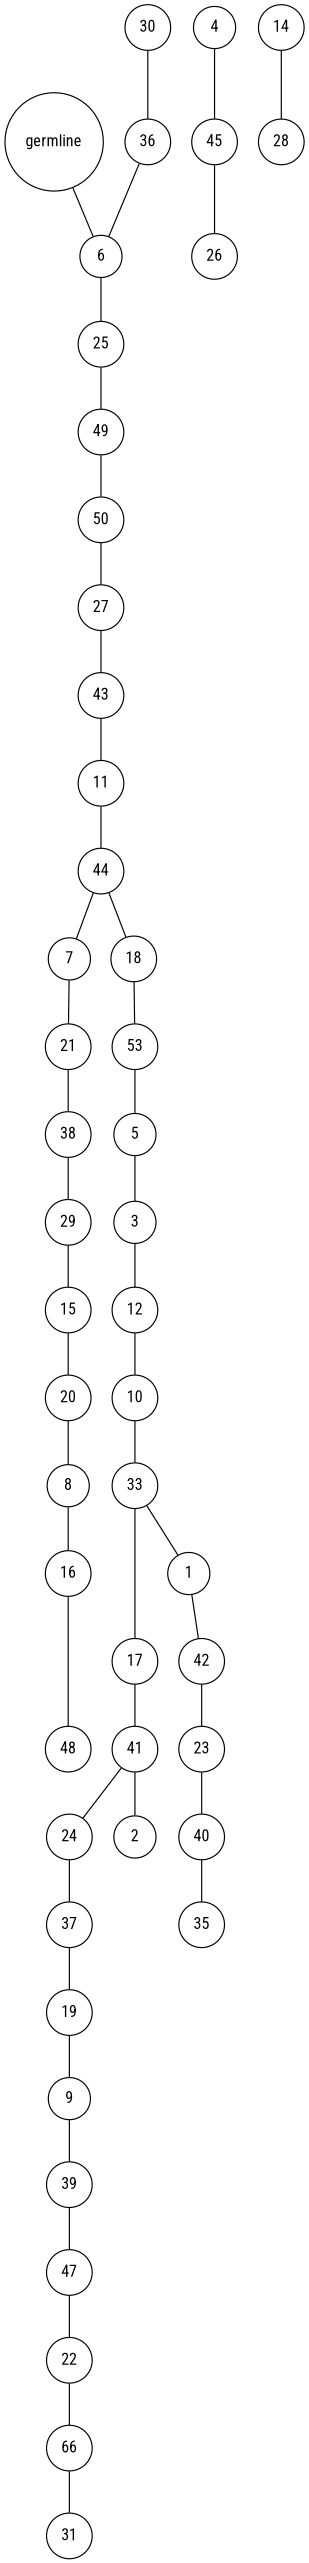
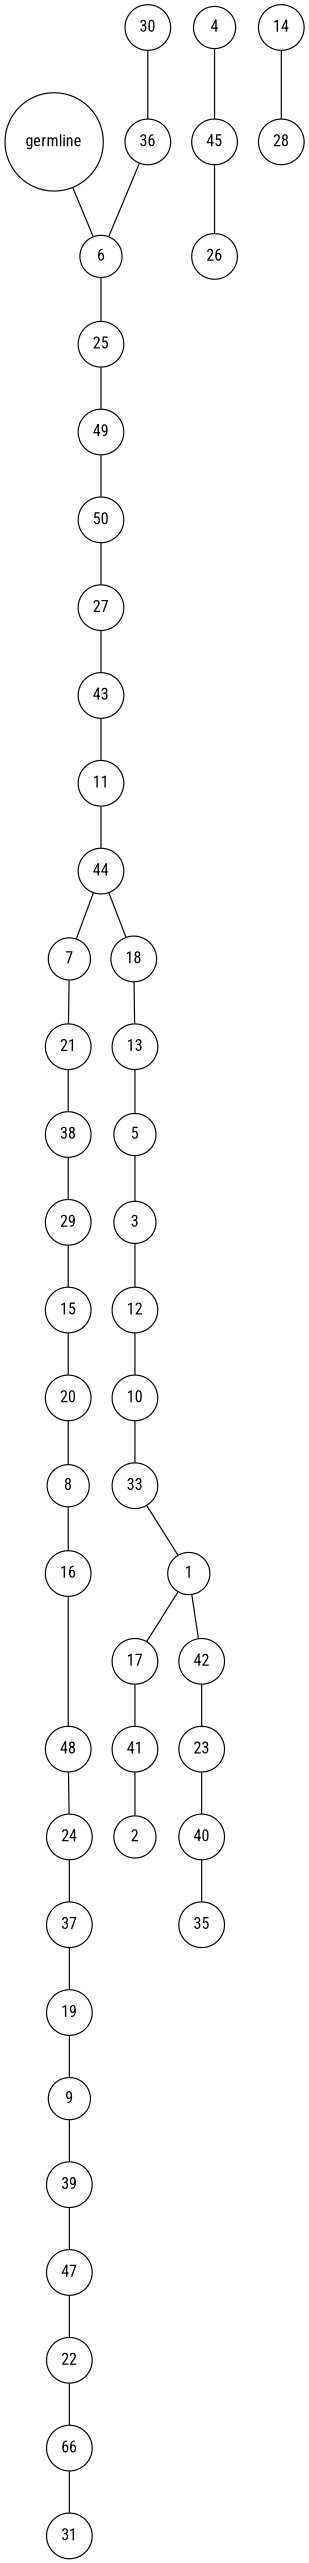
node "53": label "53" -> "13"
edge "33" -- "17": now "1" -- "17"
edge "41" -- "24": now "48" -- "24"
